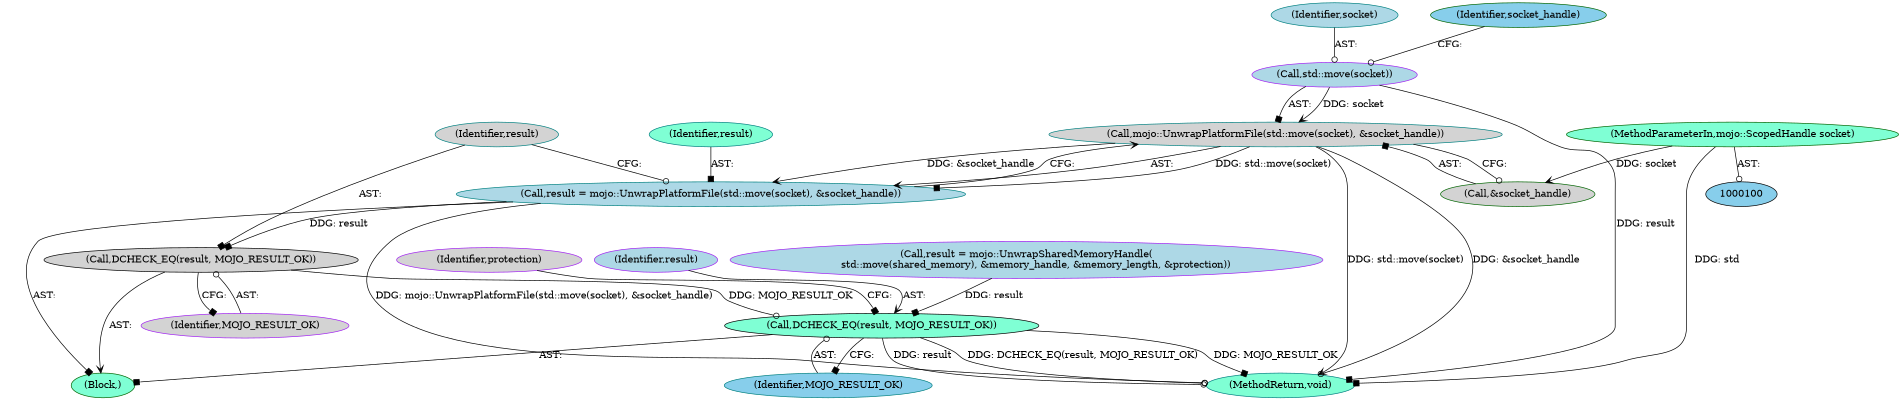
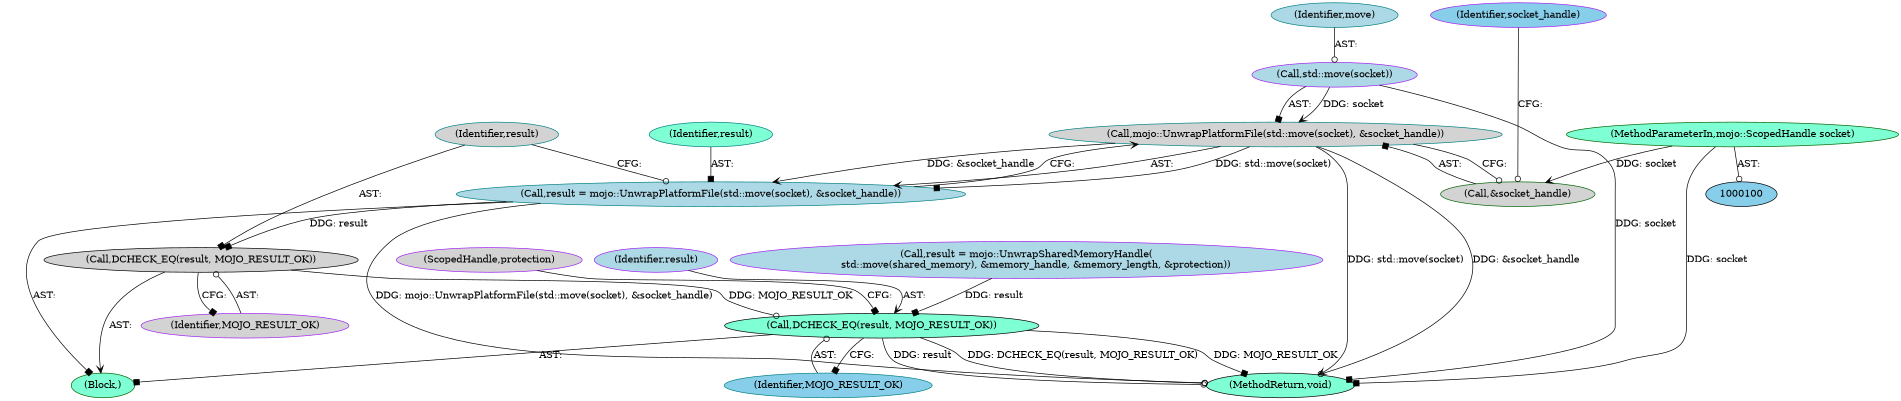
node "(Identifier,socket)": label "(Identifier,socket)" -> "(Identifier,move)"
node "(Identifier,socket_handle)": color darkgreen -> purple
edge "(Identifier,socket_handle)" -> "(Call,std::move(socket))": now "(Identifier,socket_handle)" -> "(Call,&socket_handle)"
edge "(Call,std::move(socket))" -> "(MethodReturn,void)": label "DDG: result" -> "DDG: socket"
node "(Identifier,protection)": label "(Identifier,protection)" -> "(ScopedHandle,protection)"
edge "(MethodParameterIn,mojo::ScopedHandle socket)" -> "(MethodReturn,void)": label "DDG: std" -> "DDG: socket"
node "(MethodReturn,void)": color teal -> black
